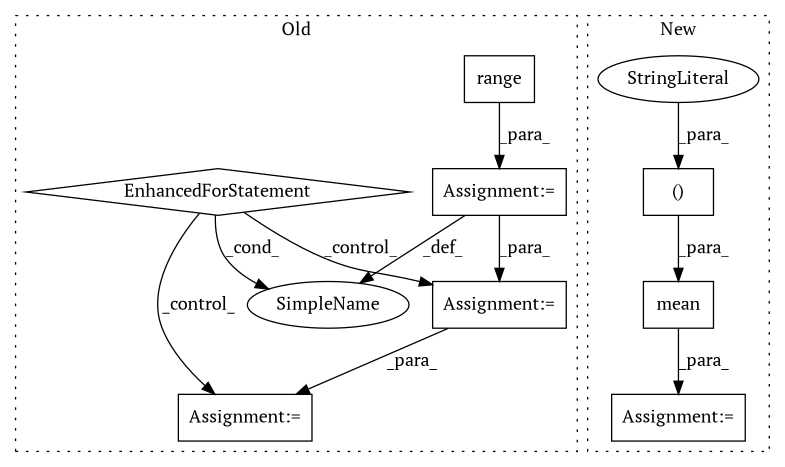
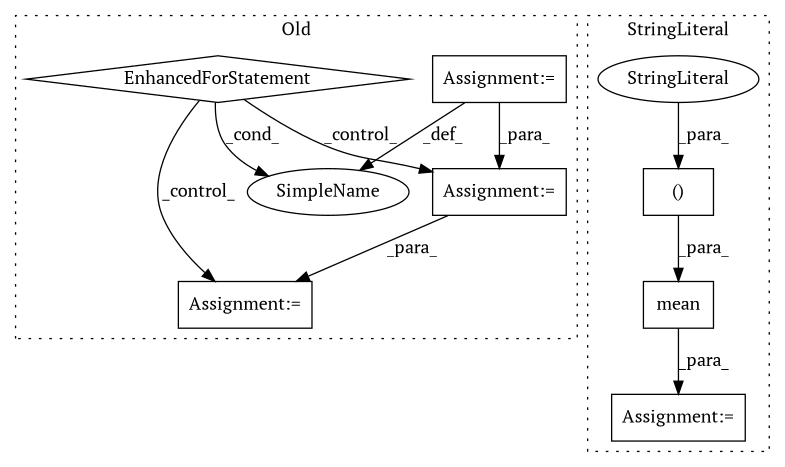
cluster "New": label "New" -> "StringLiteral"
node "range": removed
